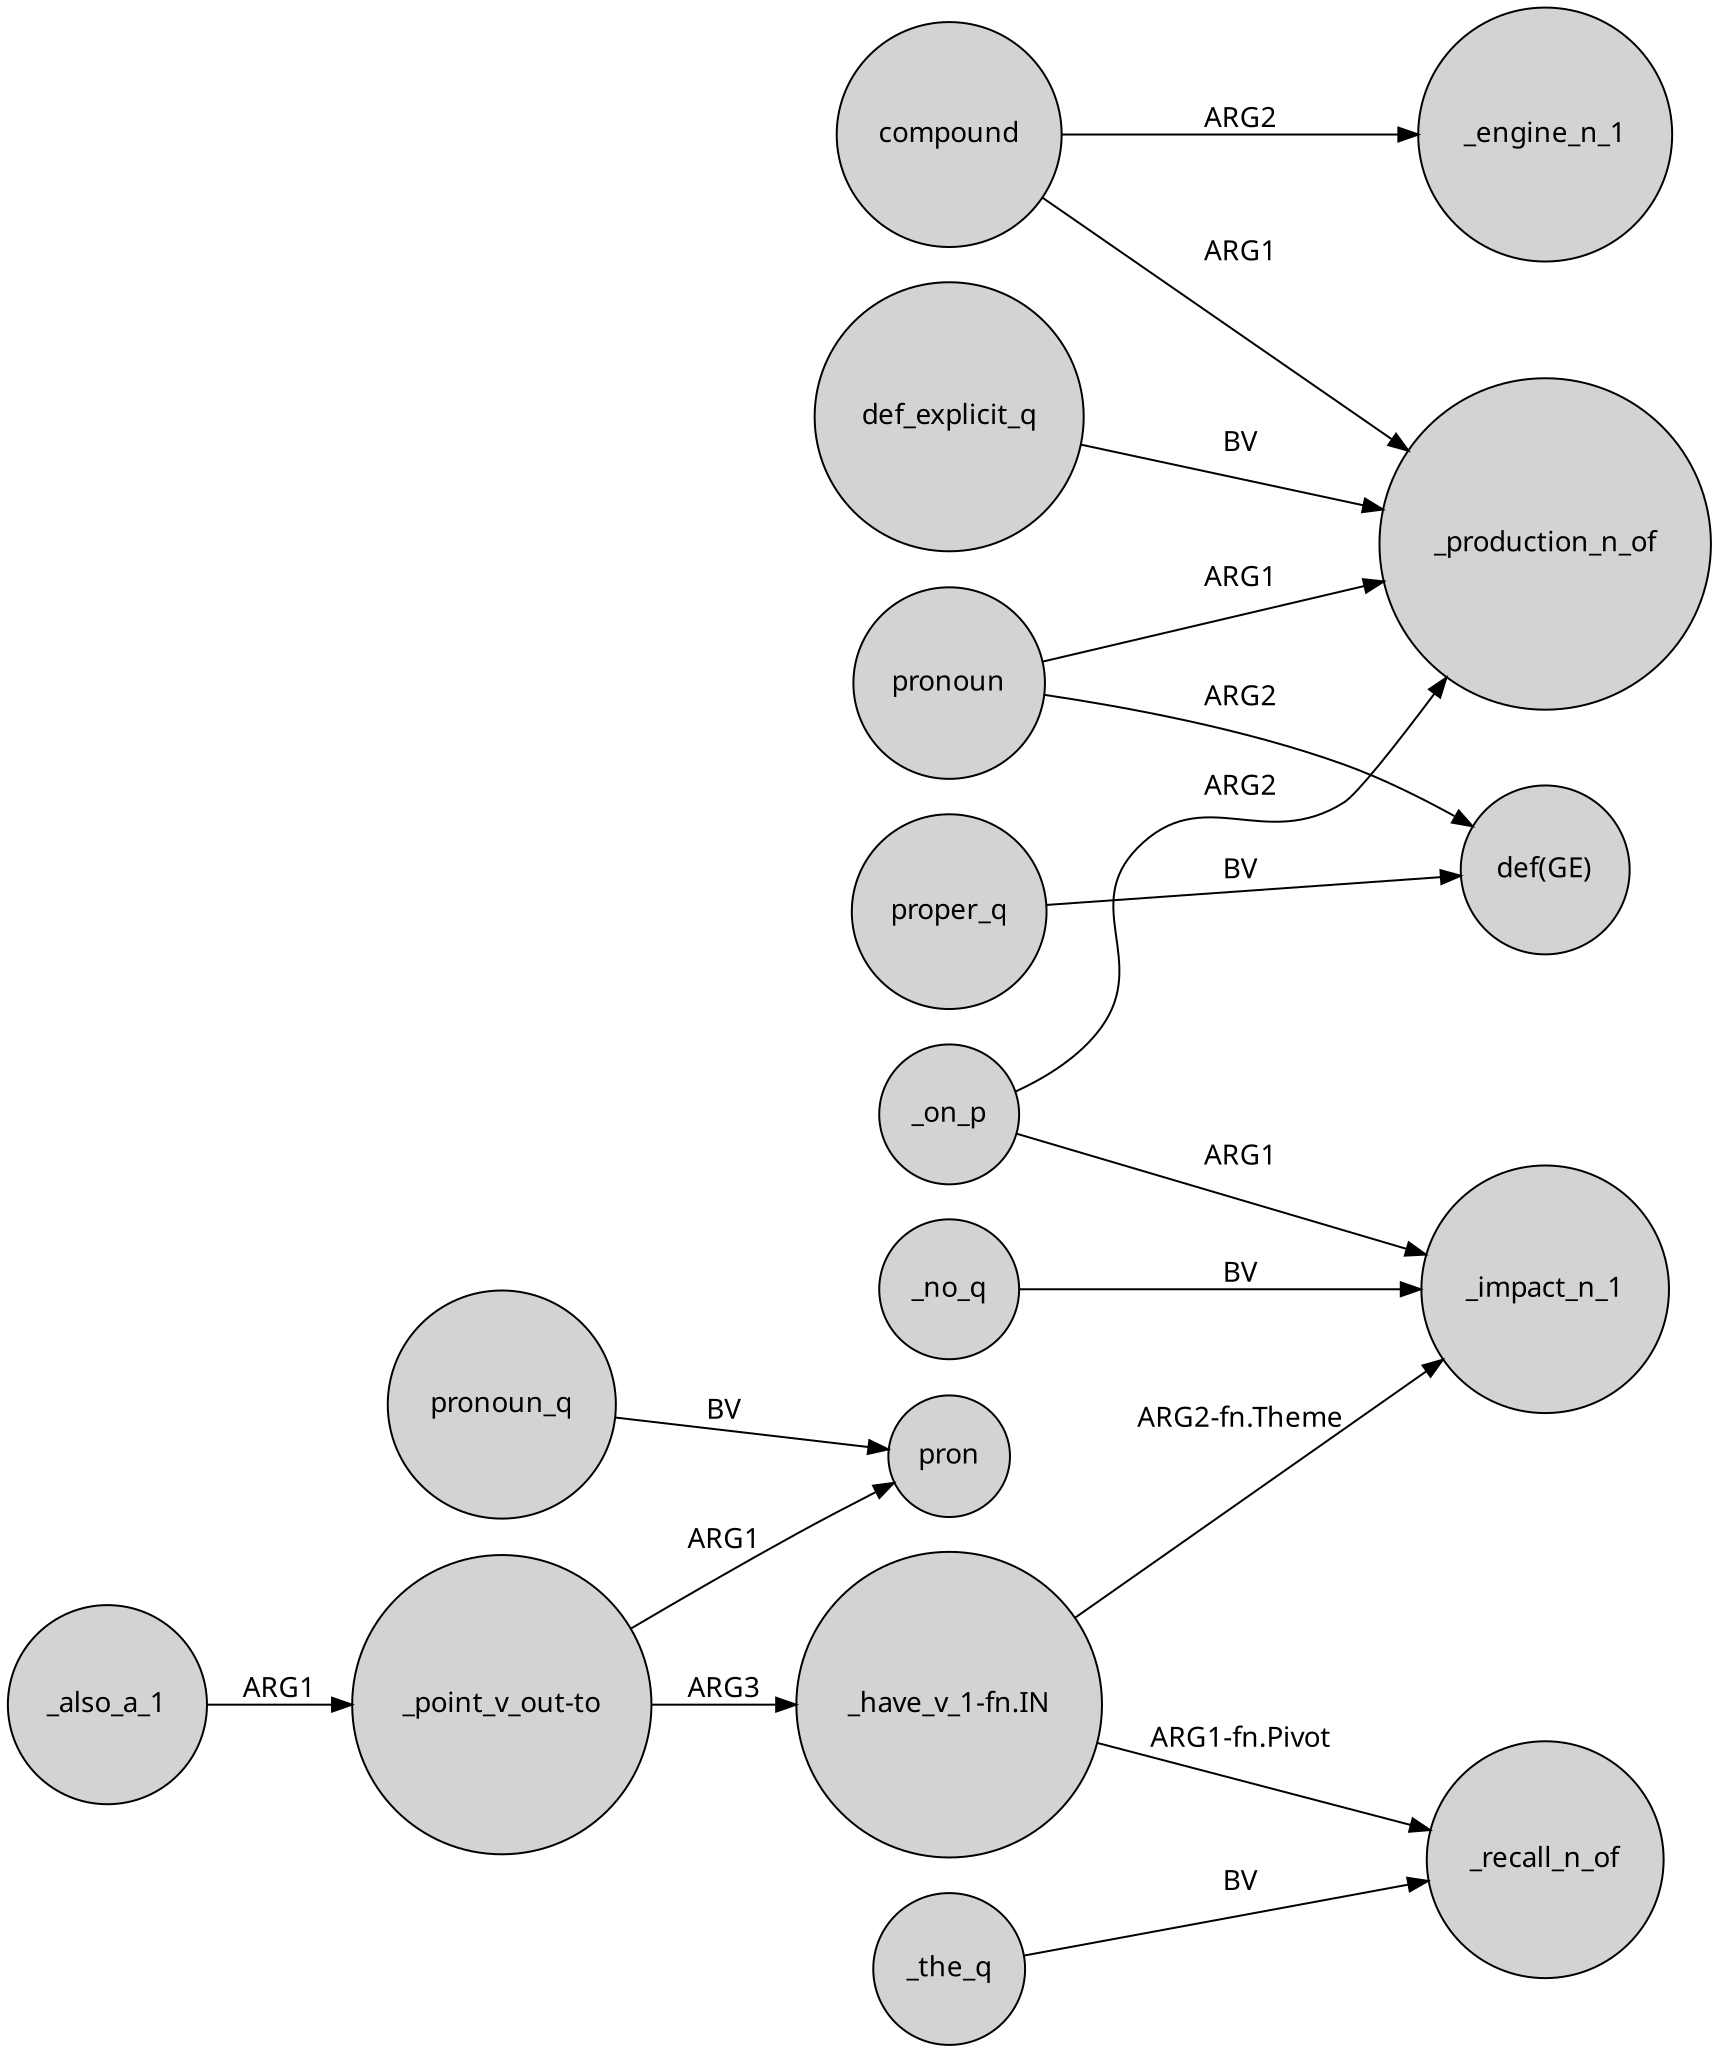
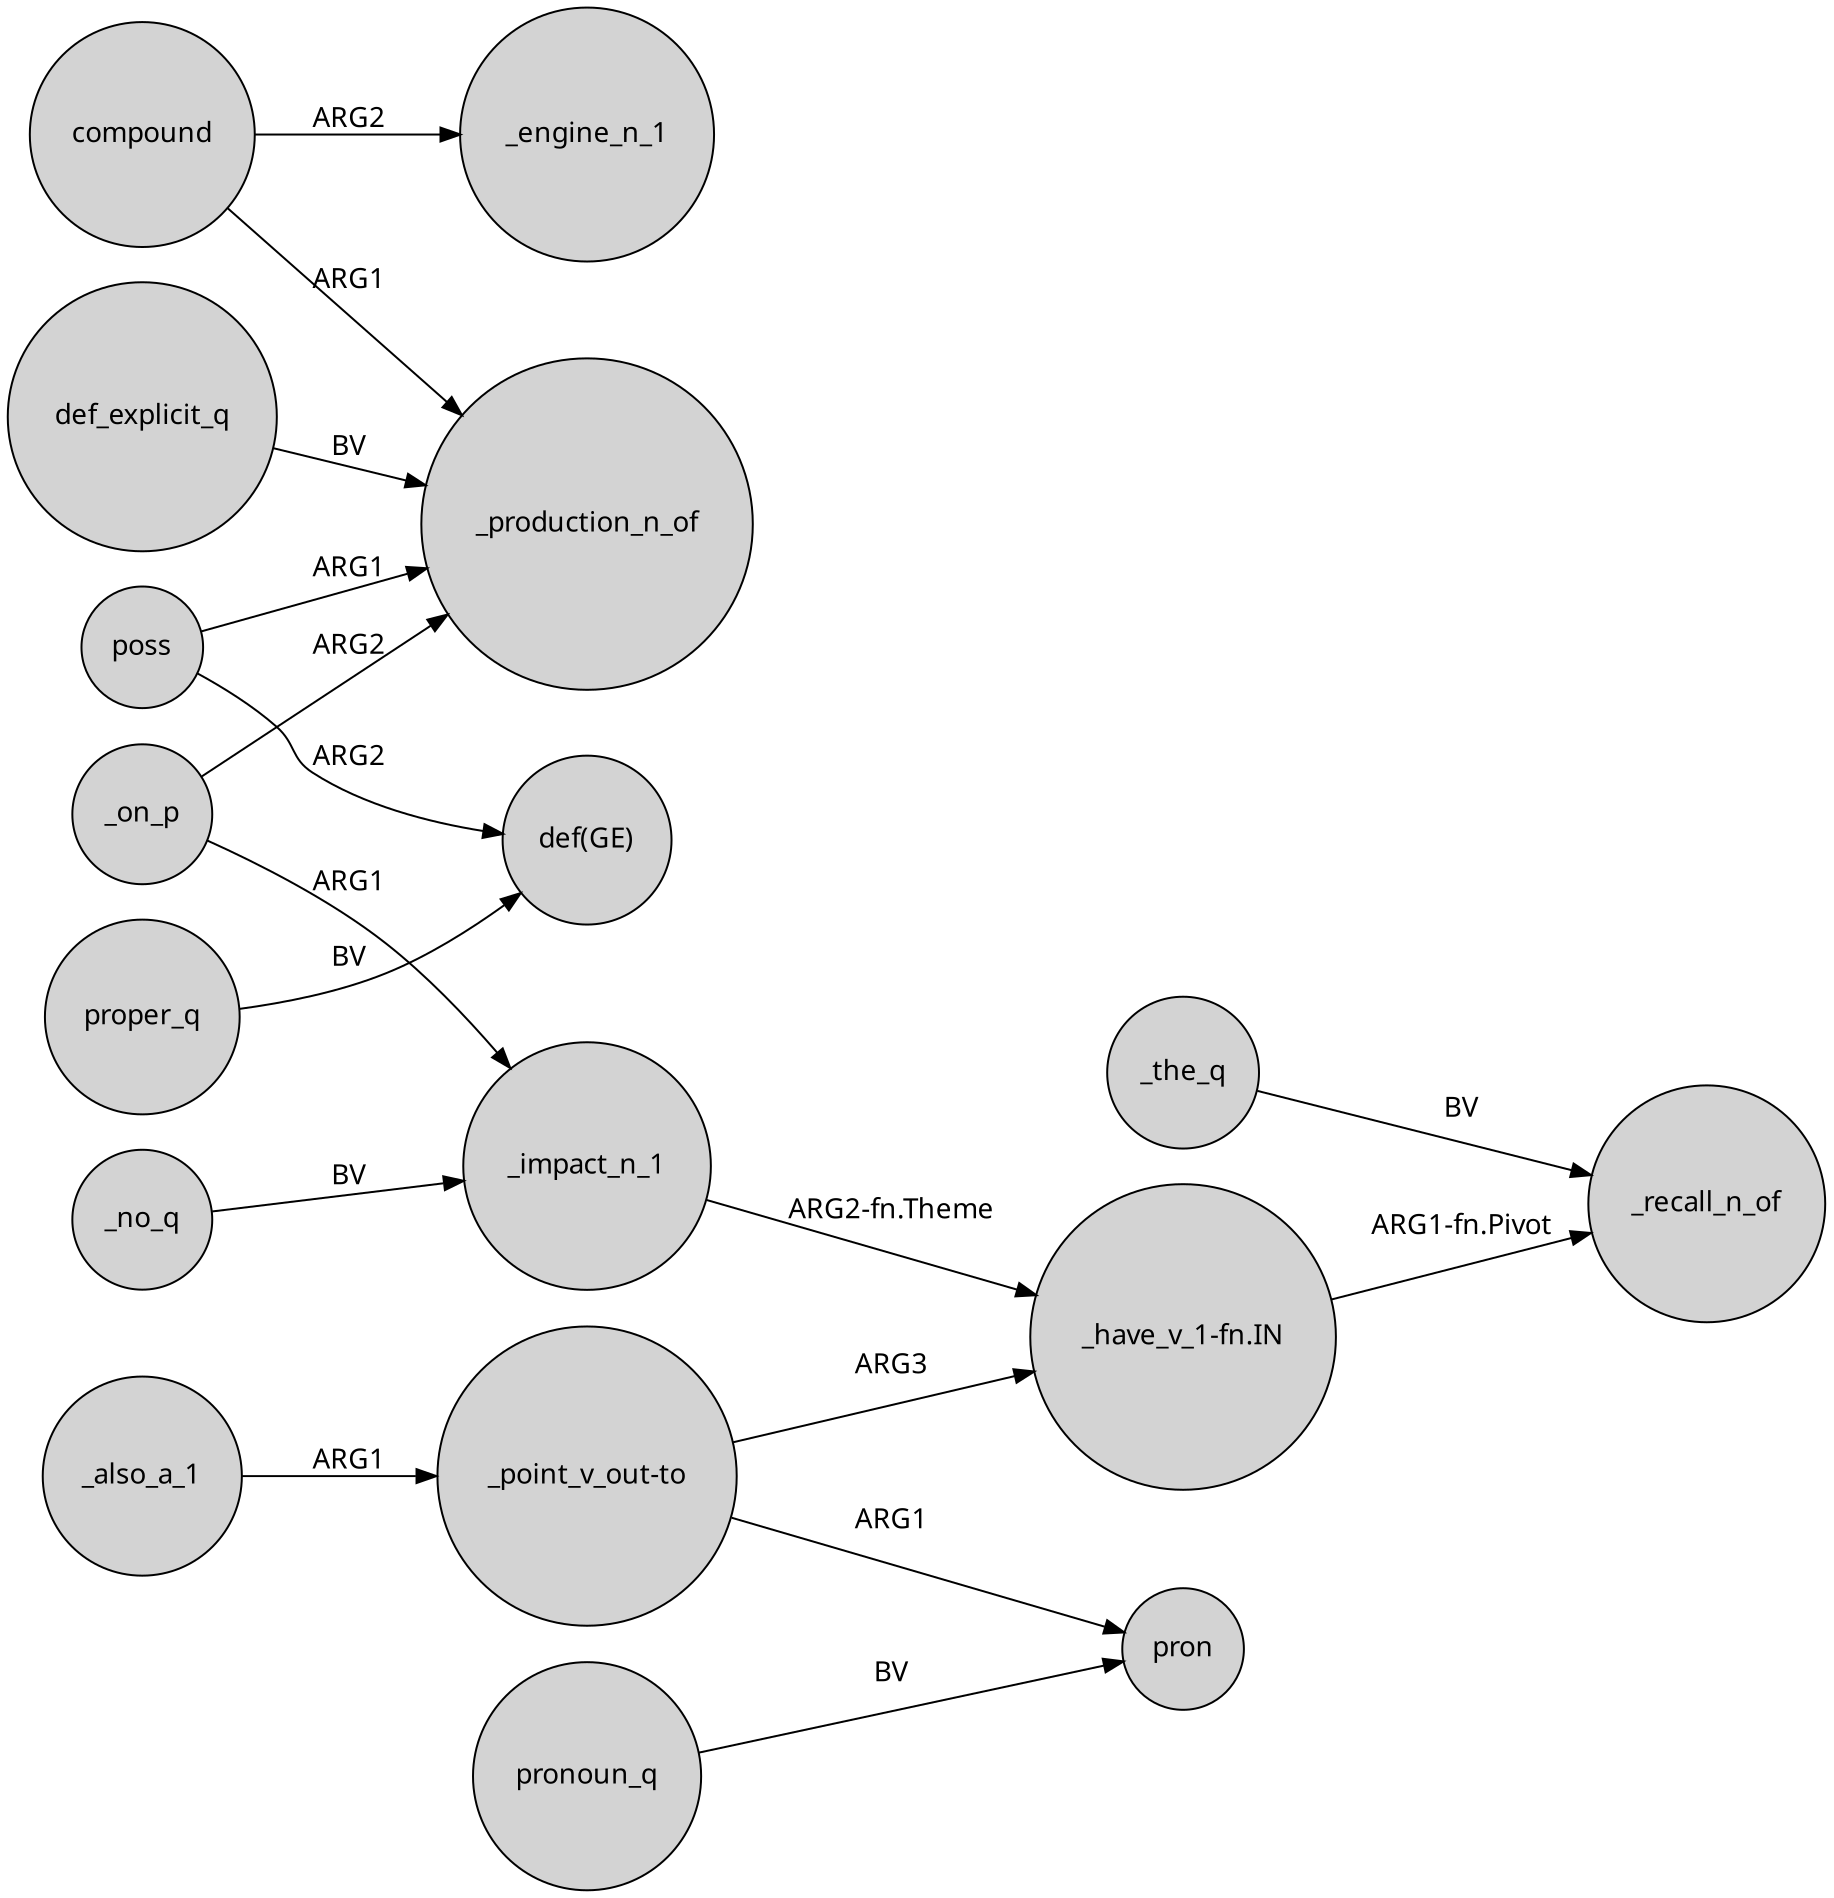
node "pronoun": label "pronoun" -> "poss"
edge "_have_v_1-fn.IN" -> "_impact_n_1": reversed
